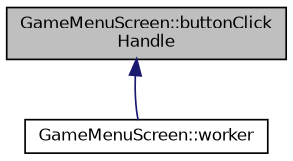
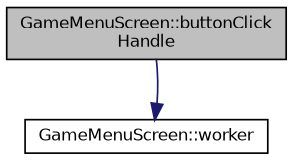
edge "GameMenuScreen::worker" -> "GameMenuScreen::buttonClick Handle": reversed
